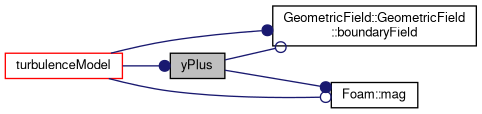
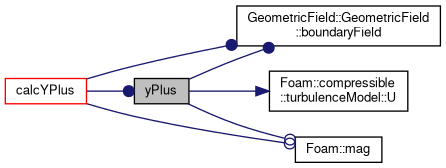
edge "yPlus" -> "GeometricField::GeometricField ::boundaryField": arrowhead odot -> dot
node "turbulenceModel": label "turbulenceModel" -> "calcYPlus"
edge "yPlus" -> "Foam::mag": arrowhead dot -> odot
node "Foam::compressible ::turbulenceModel::U": added
